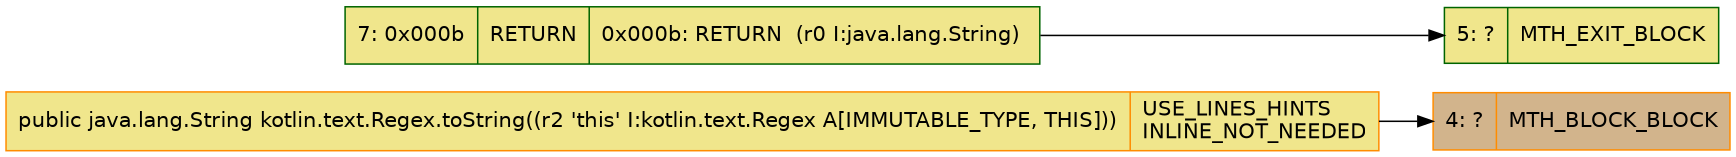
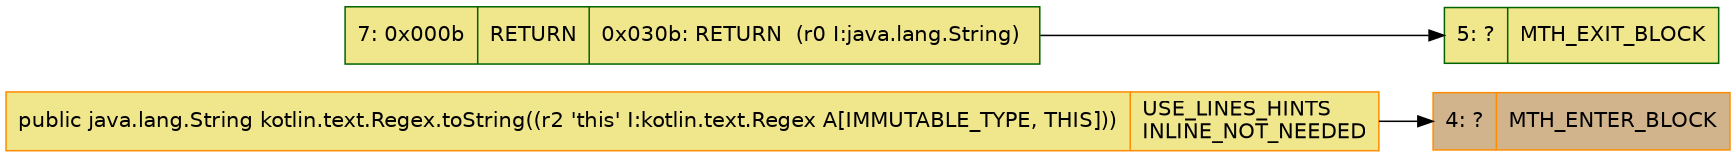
node "7: 0x000b": text "0x000b: RETURN  (r0 I:java.lang.String)" -> "0x030b: RETURN  (r0 I:java.lang.String)"
node "4: ?": text "MTH_BLOCK_BLOCK" -> "MTH_ENTER_BLOCK"
